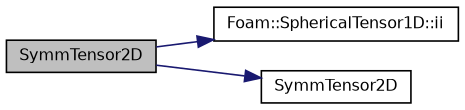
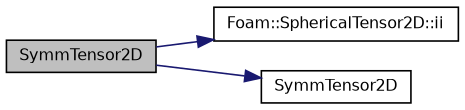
node "Foam::SphericalTensor1D::ii": label "Foam::SphericalTensor1D::ii" -> "Foam::SphericalTensor2D::ii"
